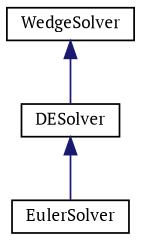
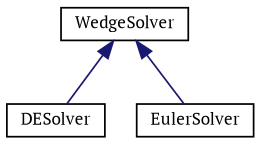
edge "EulerSolver" -> "DESolver": now "EulerSolver" -> "WedgeSolver"
